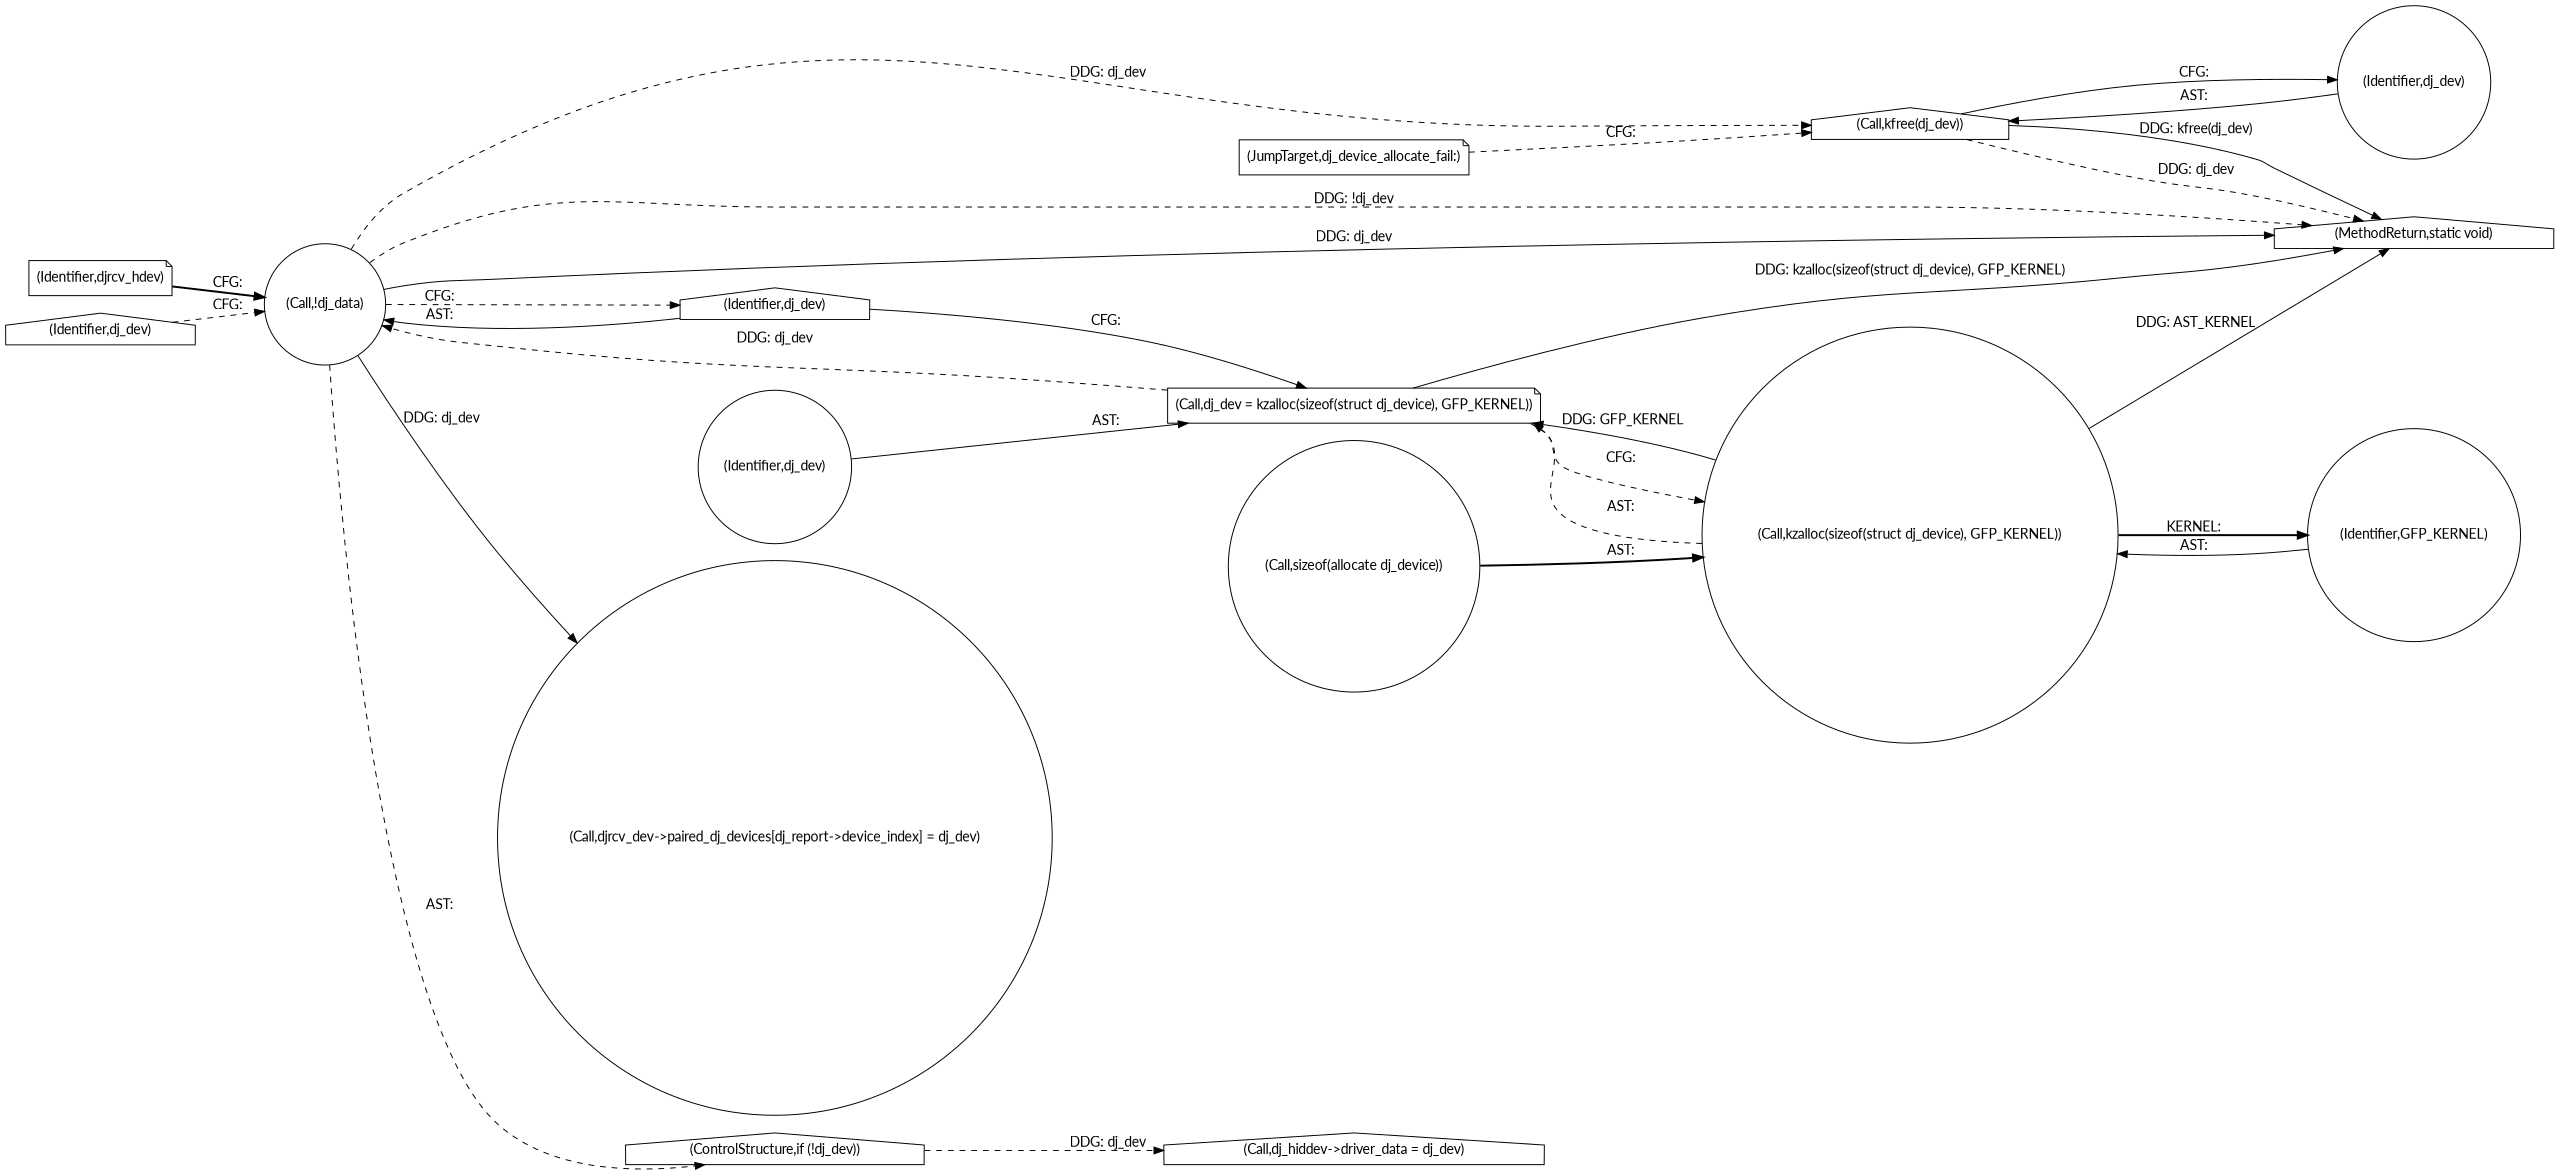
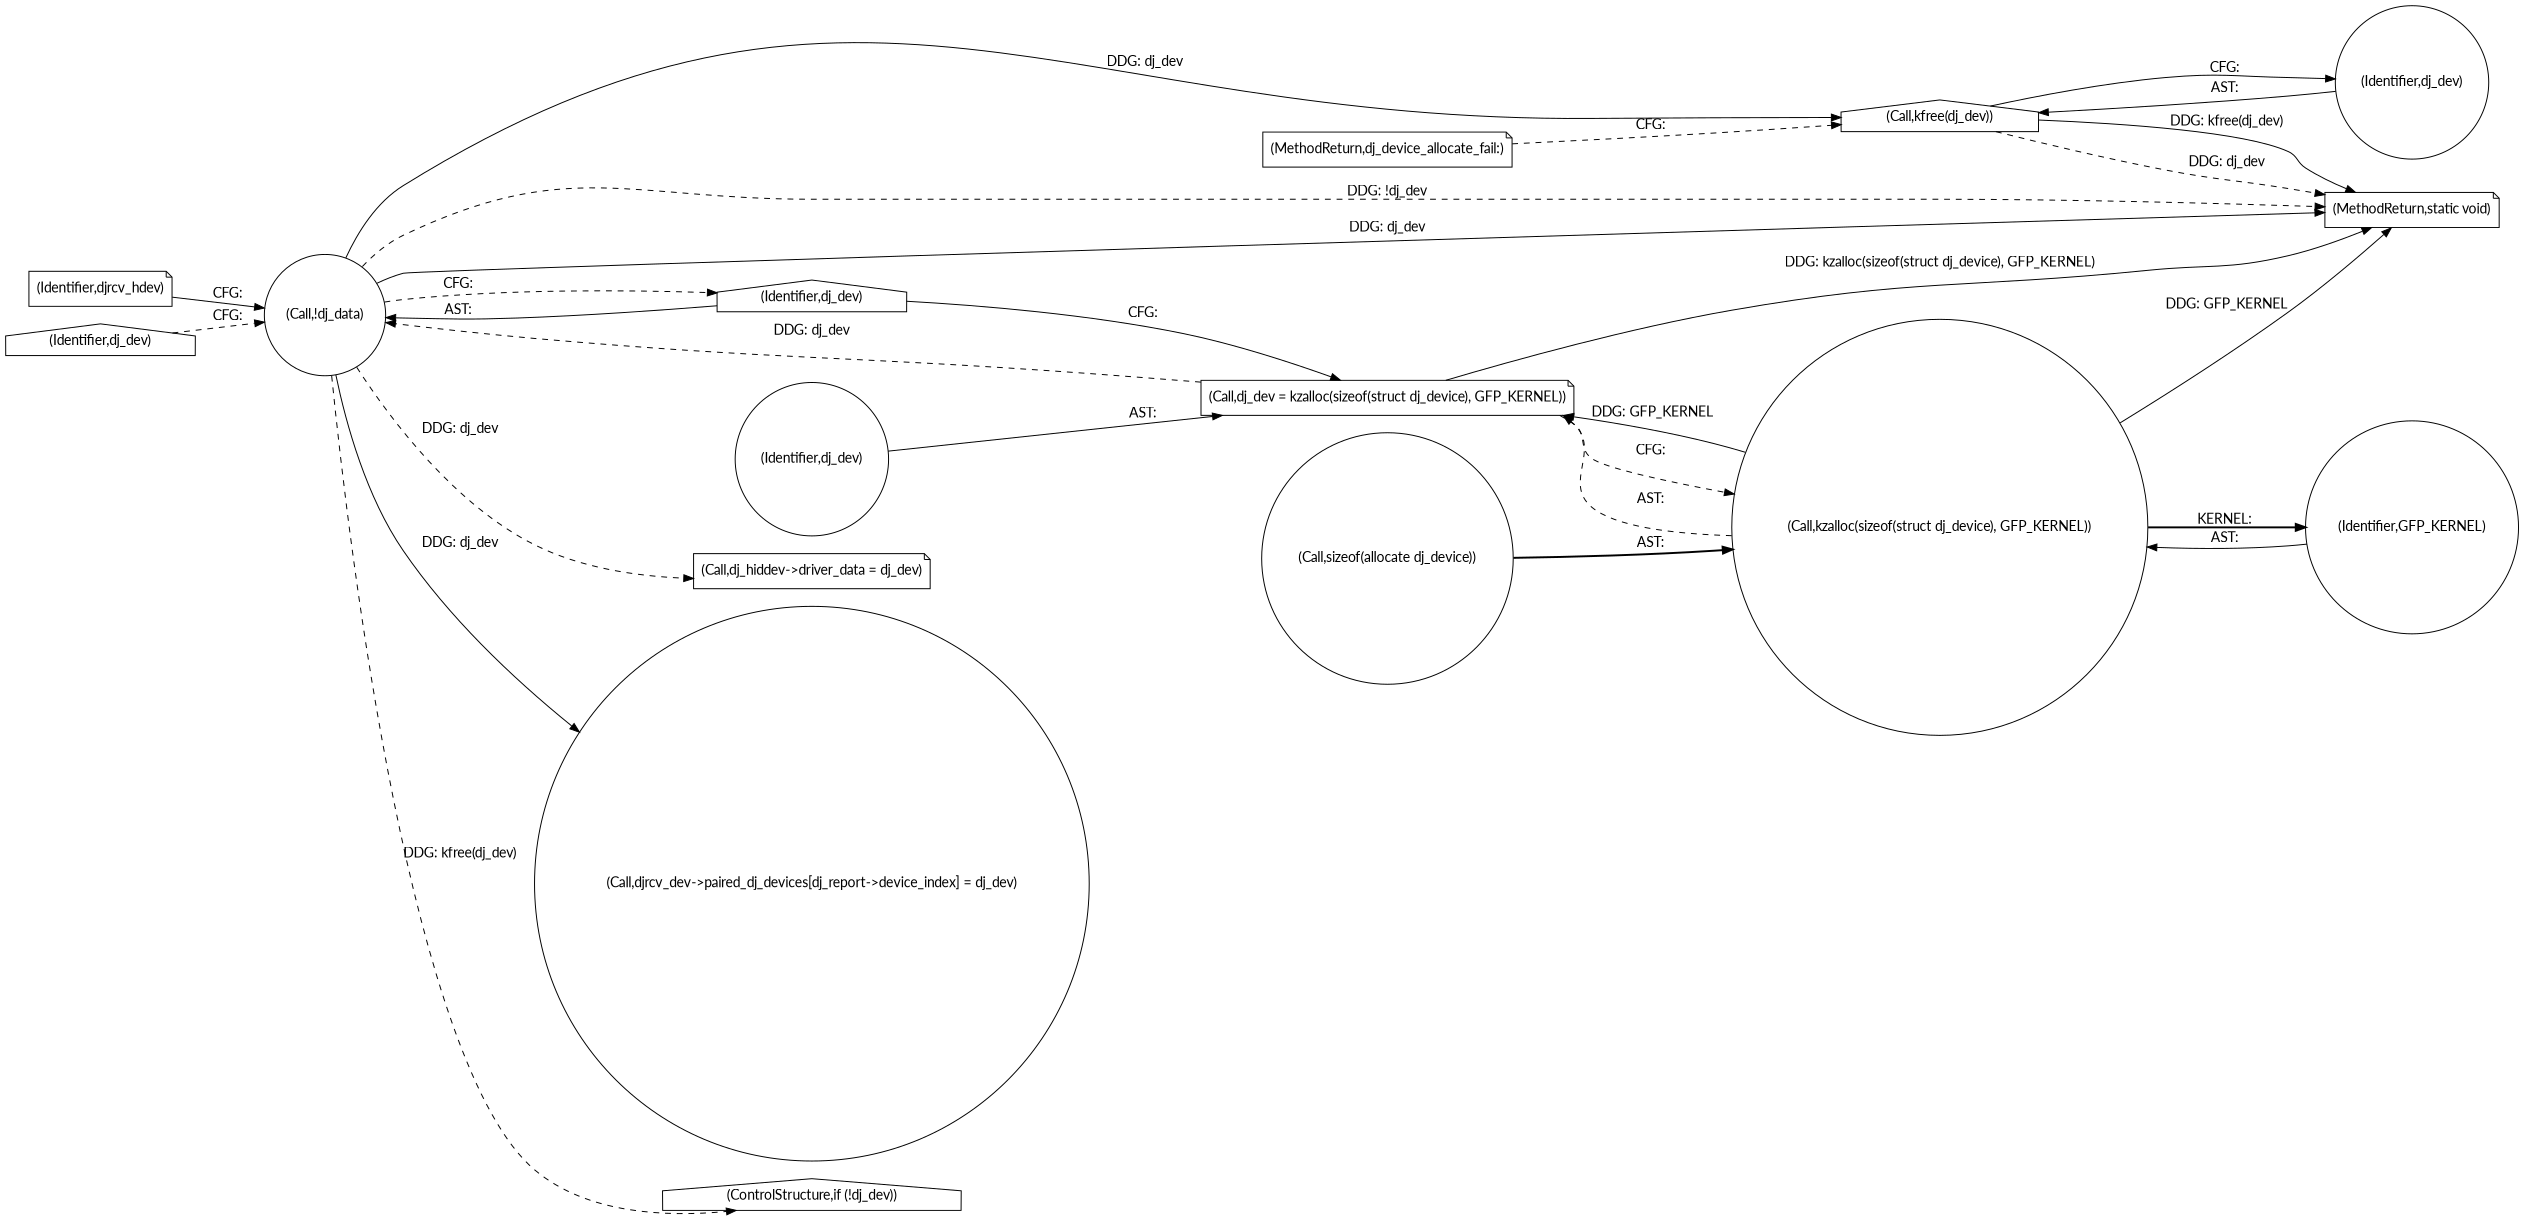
edge "(Call,!dj_data)" -> "(Call,kfree(dj_dev))": style dashed -> solid
node "(JumpTarget,dj_device_allocate_fail:)": label "(JumpTarget,dj_device_allocate_fail:)" -> "(MethodReturn,dj_device_allocate_fail:)"
node "(MethodReturn,static void)": shape house -> note
edge "(Identifier,djrcv_hdev)" -> "(Call,!dj_data)": style bold -> solid
edge "(Call,kzalloc(sizeof(struct dj_device), GFP_KERNEL))" -> "(MethodReturn,static void)": label "DDG: AST_KERNEL" -> "DDG: GFP_KERNEL"
edge "(Call,!dj_data)" -> "(ControlStructure,if (!dj_dev))": label "AST: " -> "DDG: kfree(dj_dev)"
edge "(ControlStructure,if (!dj_dev))" -> "(Call,dj_hiddev->driver_data = dj_dev)": now "(Call,!dj_data)" -> "(Call,dj_hiddev->driver_data = dj_dev)"
node "(Call,dj_hiddev->driver_data = dj_dev)": shape house -> note
